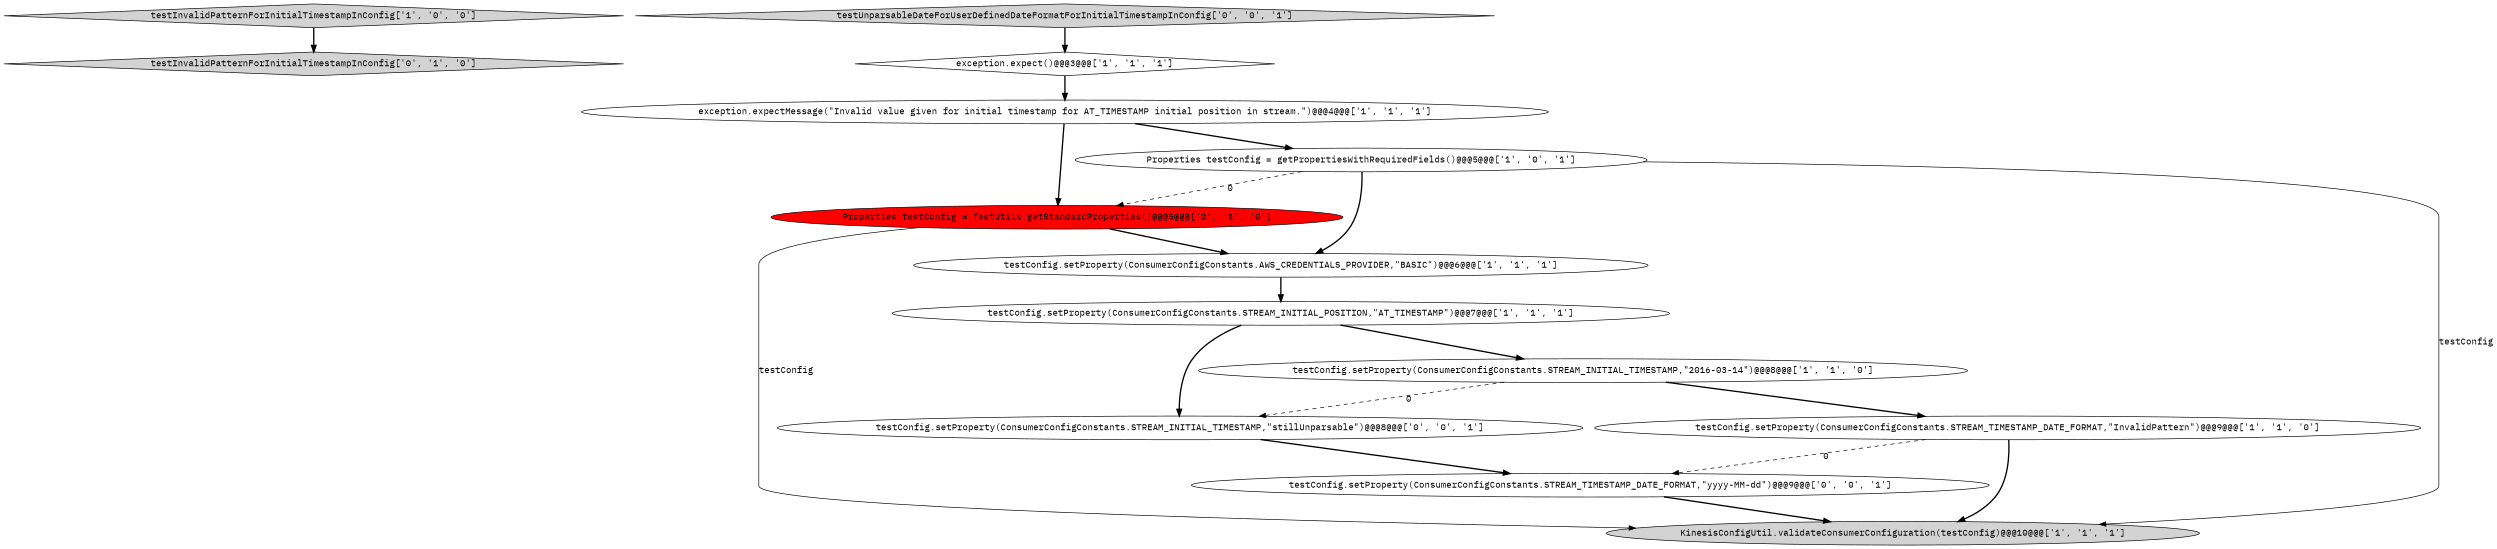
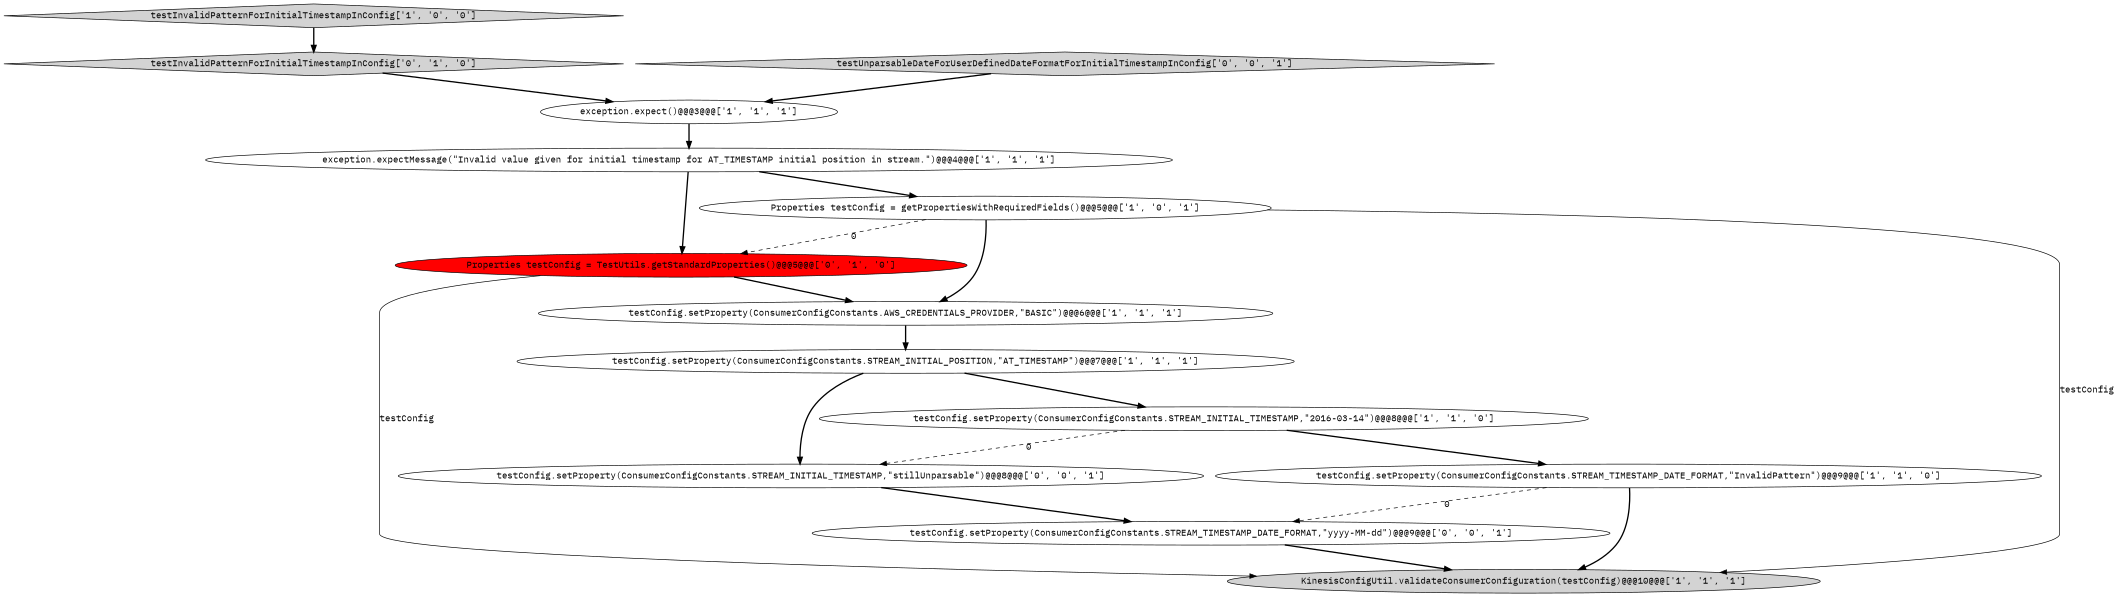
node "exception.expect()@@@3@@@['1', '1', '1']": shape diamond -> ellipse
edge "testInvalidPatternForInitialTimestampInConfig['0', '1', '0']" -> "exception.expect()@@@3@@@['1', '1', '1']": added
